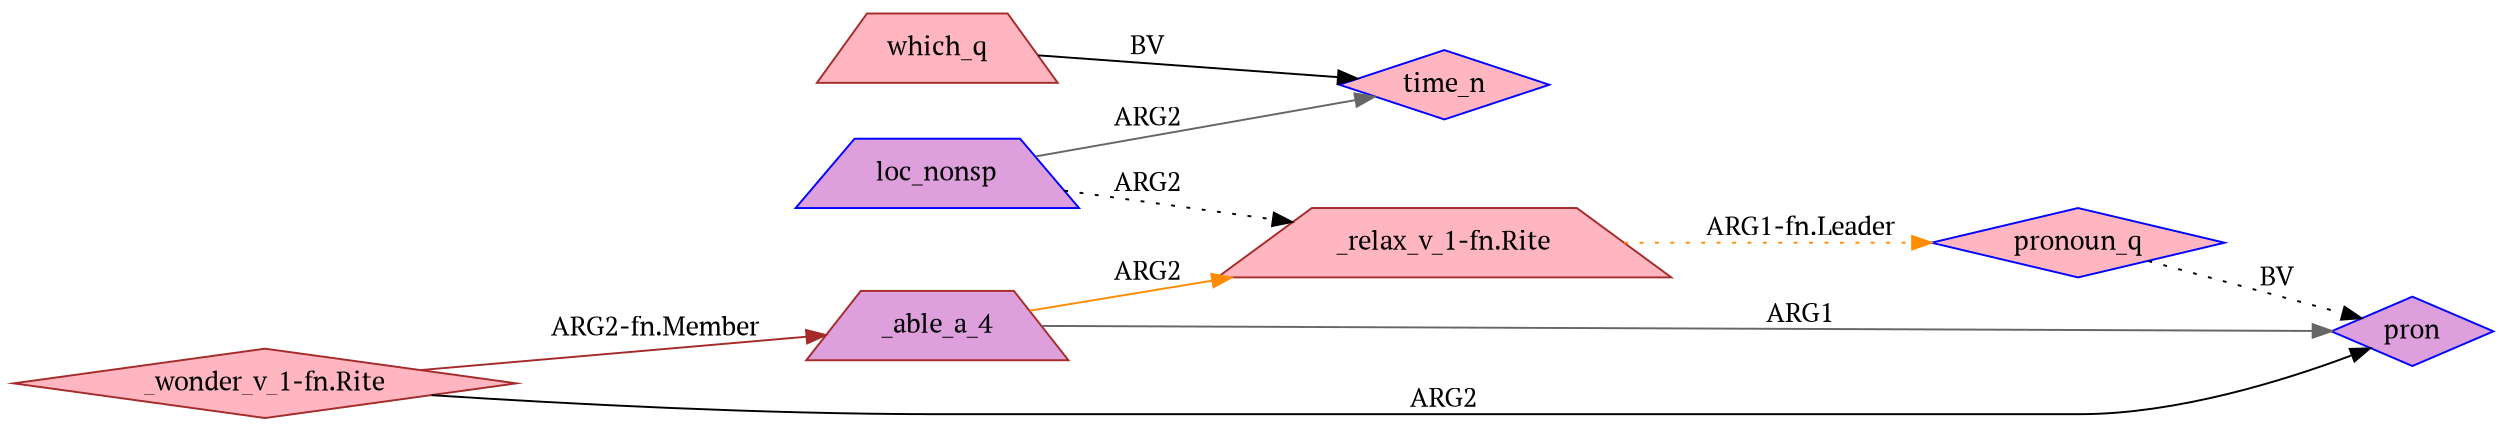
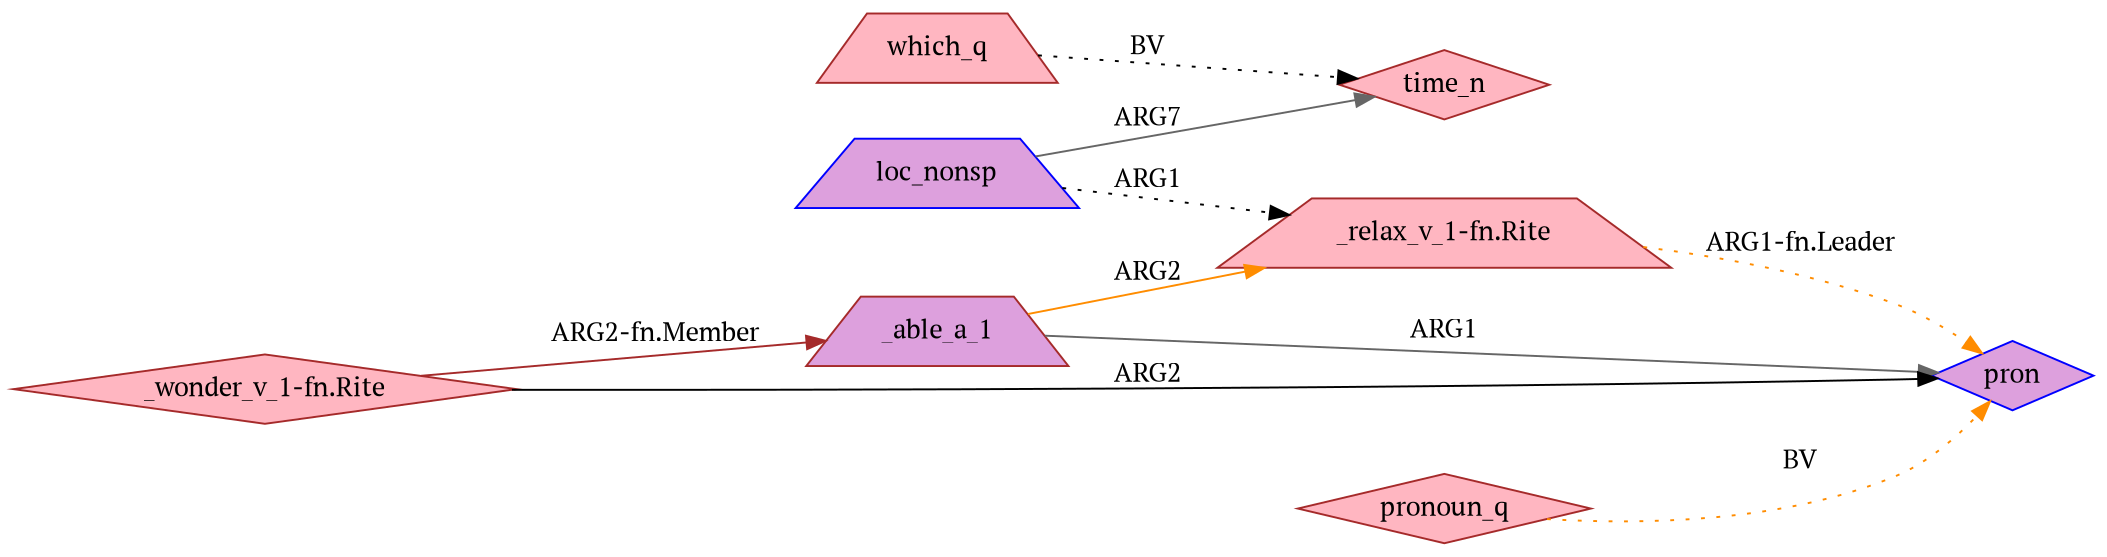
edge "which_q" -> "time_n": style solid -> dotted
node "time_n": color blue -> brown
edge "loc_nonsp" -> "time_n": label "ARG2" -> "ARG7"
edge "loc_nonsp" -> "_relax_v_1-fn.Rite": label "ARG2" -> "ARG1"
edge "_relax_v_1-fn.Rite" -> "pronoun_q": now "_relax_v_1-fn.Rite" -> "pron"
node "pronoun_q": color blue -> brown
edge "pronoun_q" -> "pron": color black -> darkorange
node "_able_a_4": label "_able_a_4" -> "_able_a_1"
